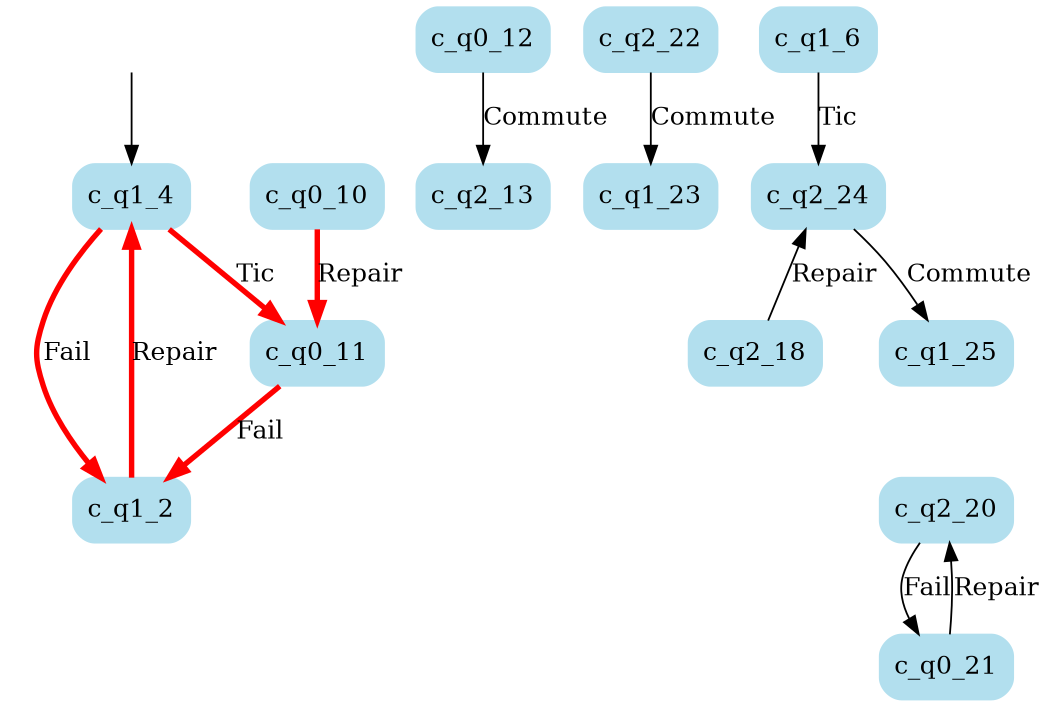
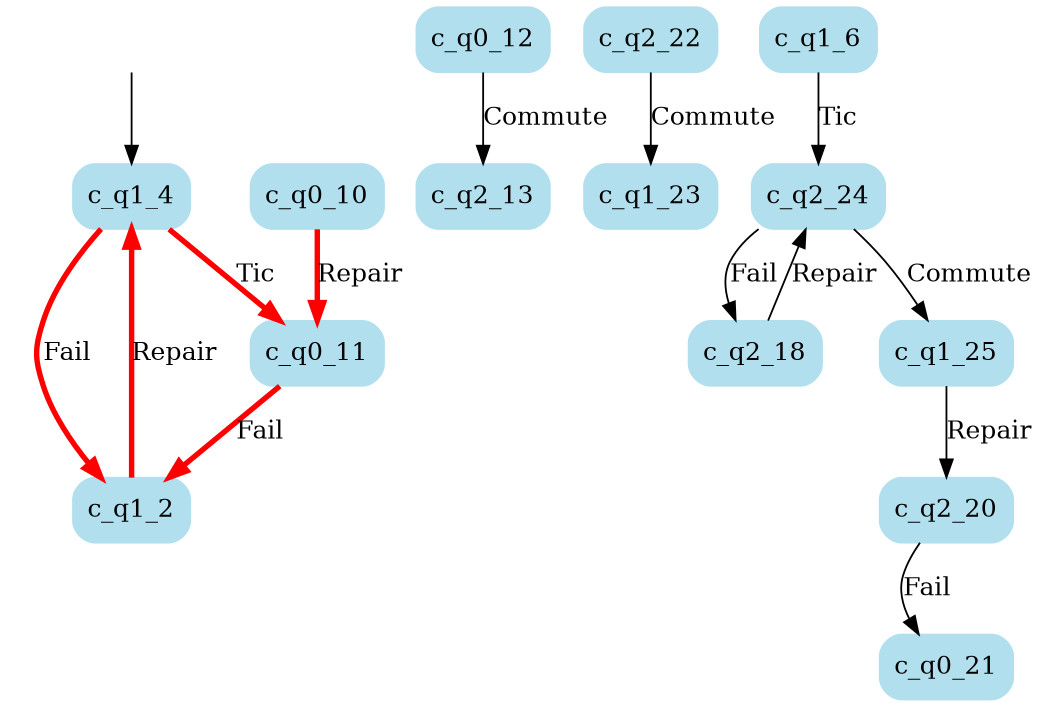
edge "c_q2_24" -> "c_q2_18": added, label "Fail"
edge "c_q0_21" -> "c_q2_20": now "c_q1_25" -> "c_q2_20"
